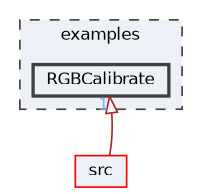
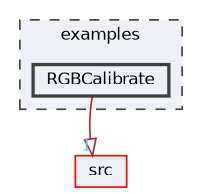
edge "src" -> "RGBCalibrate": reversed
